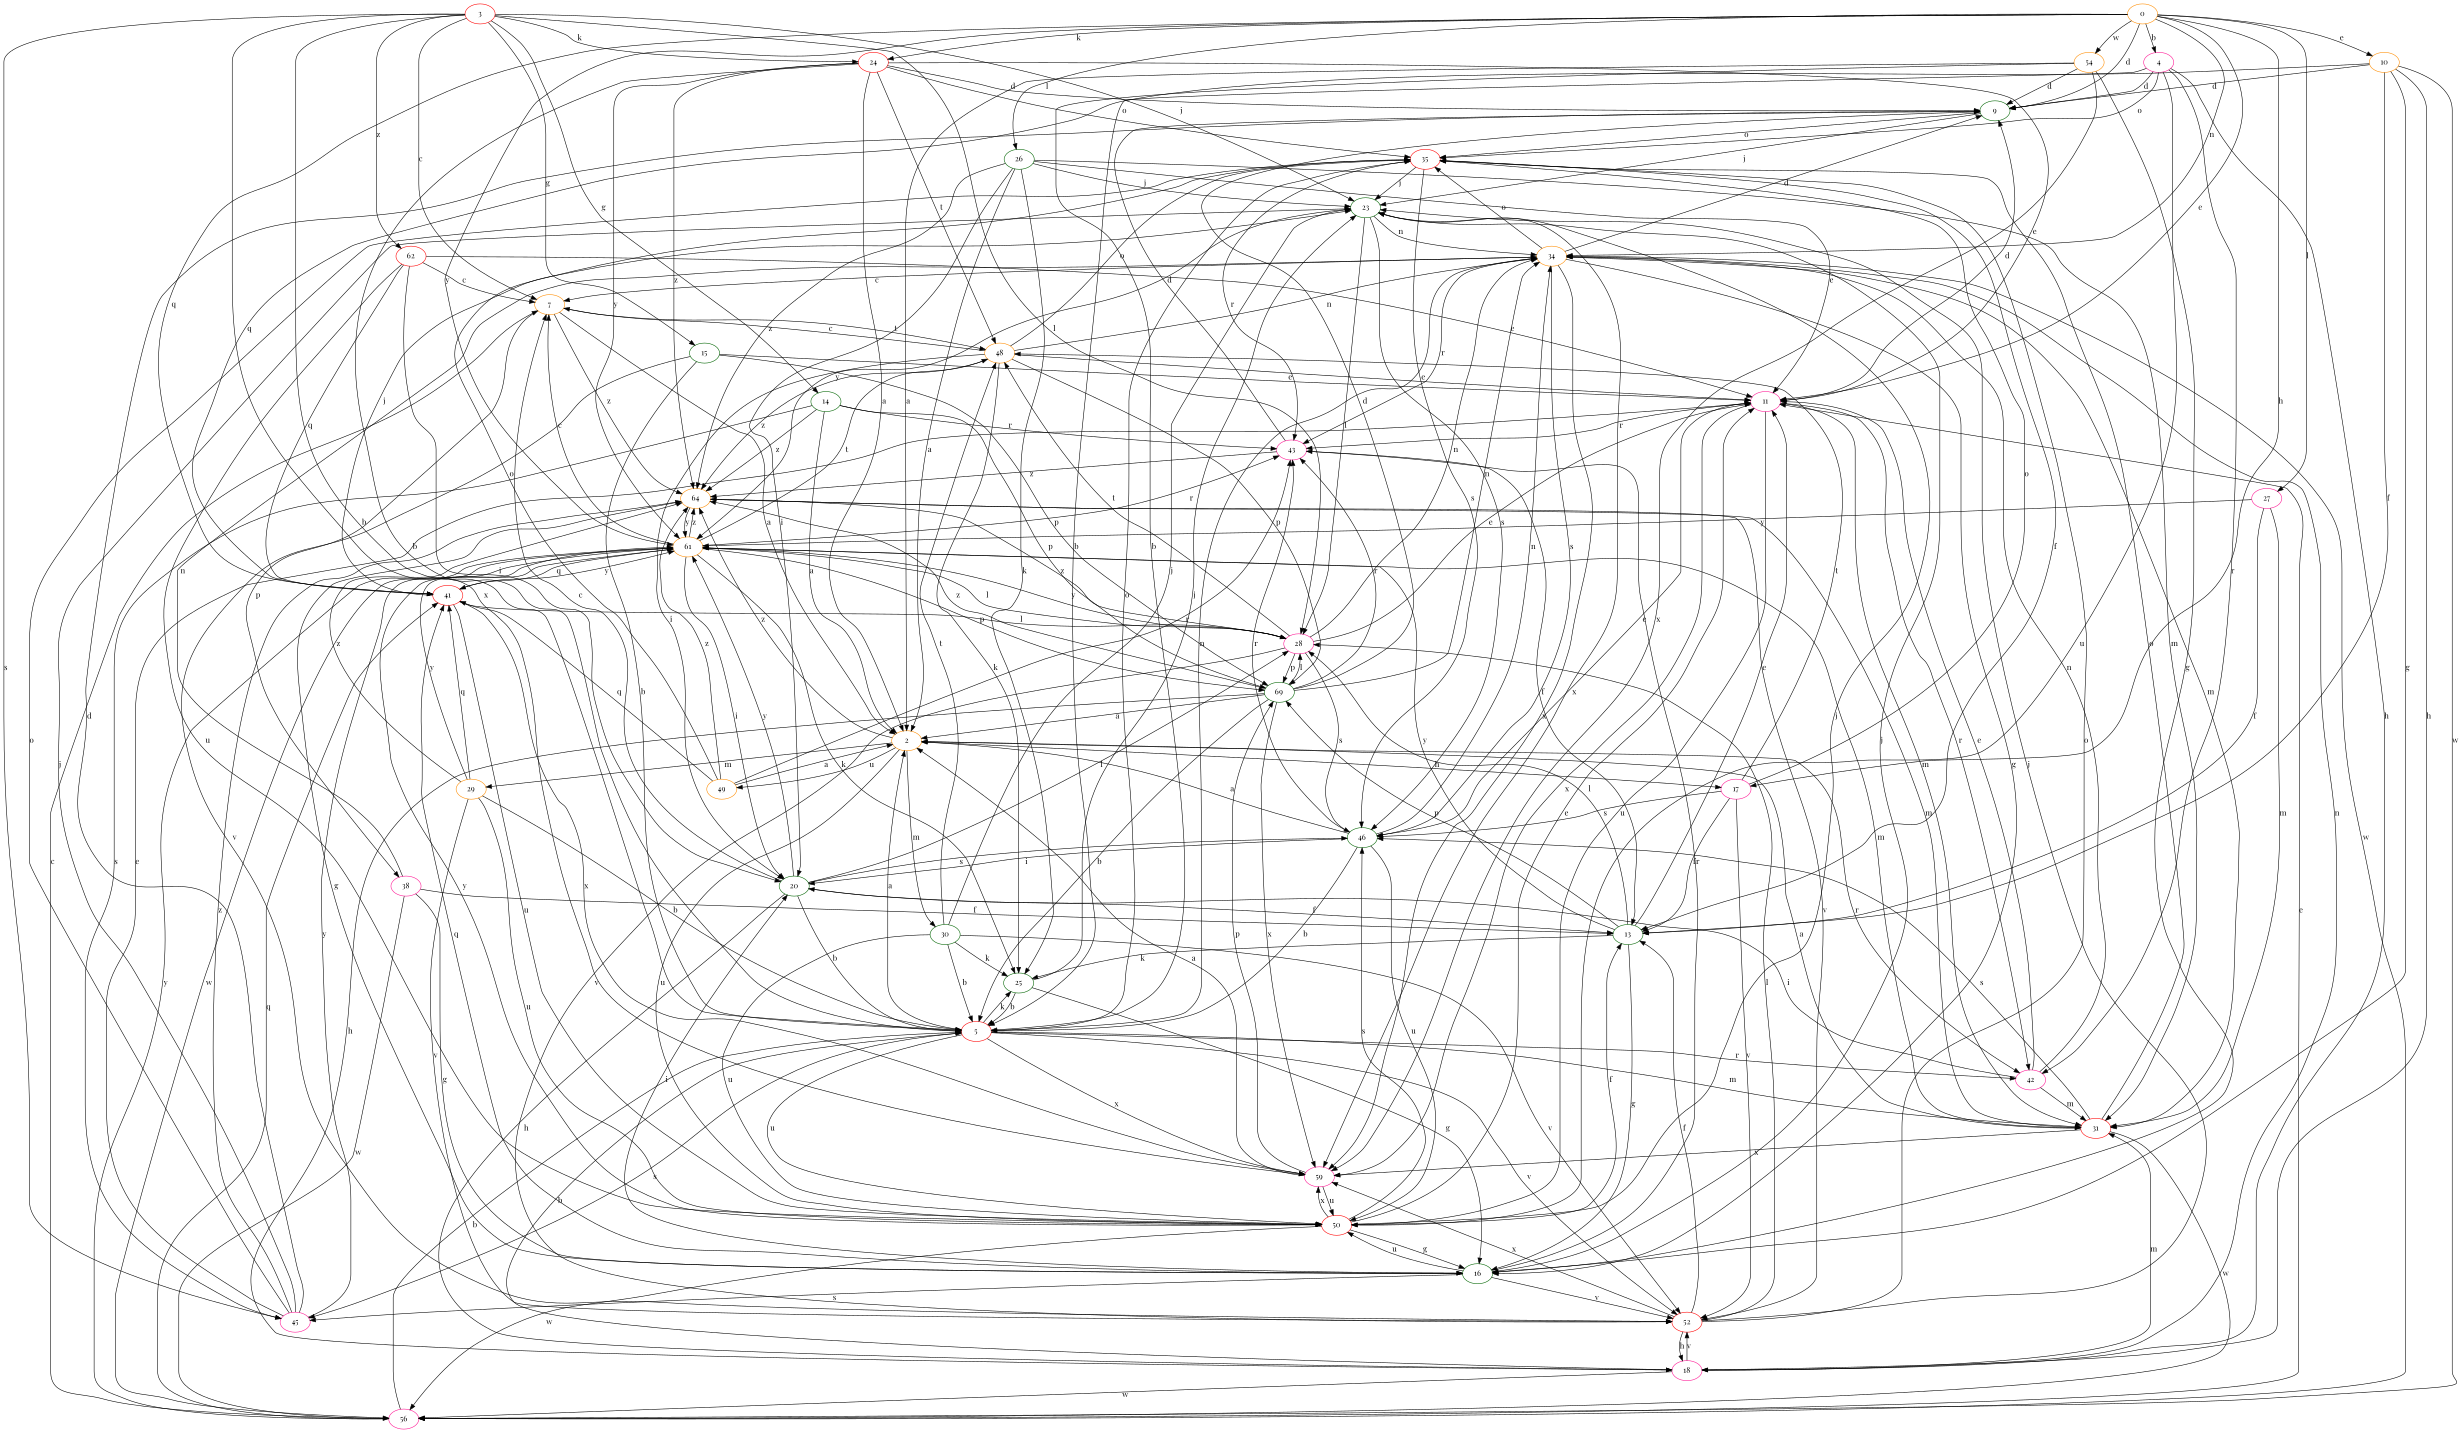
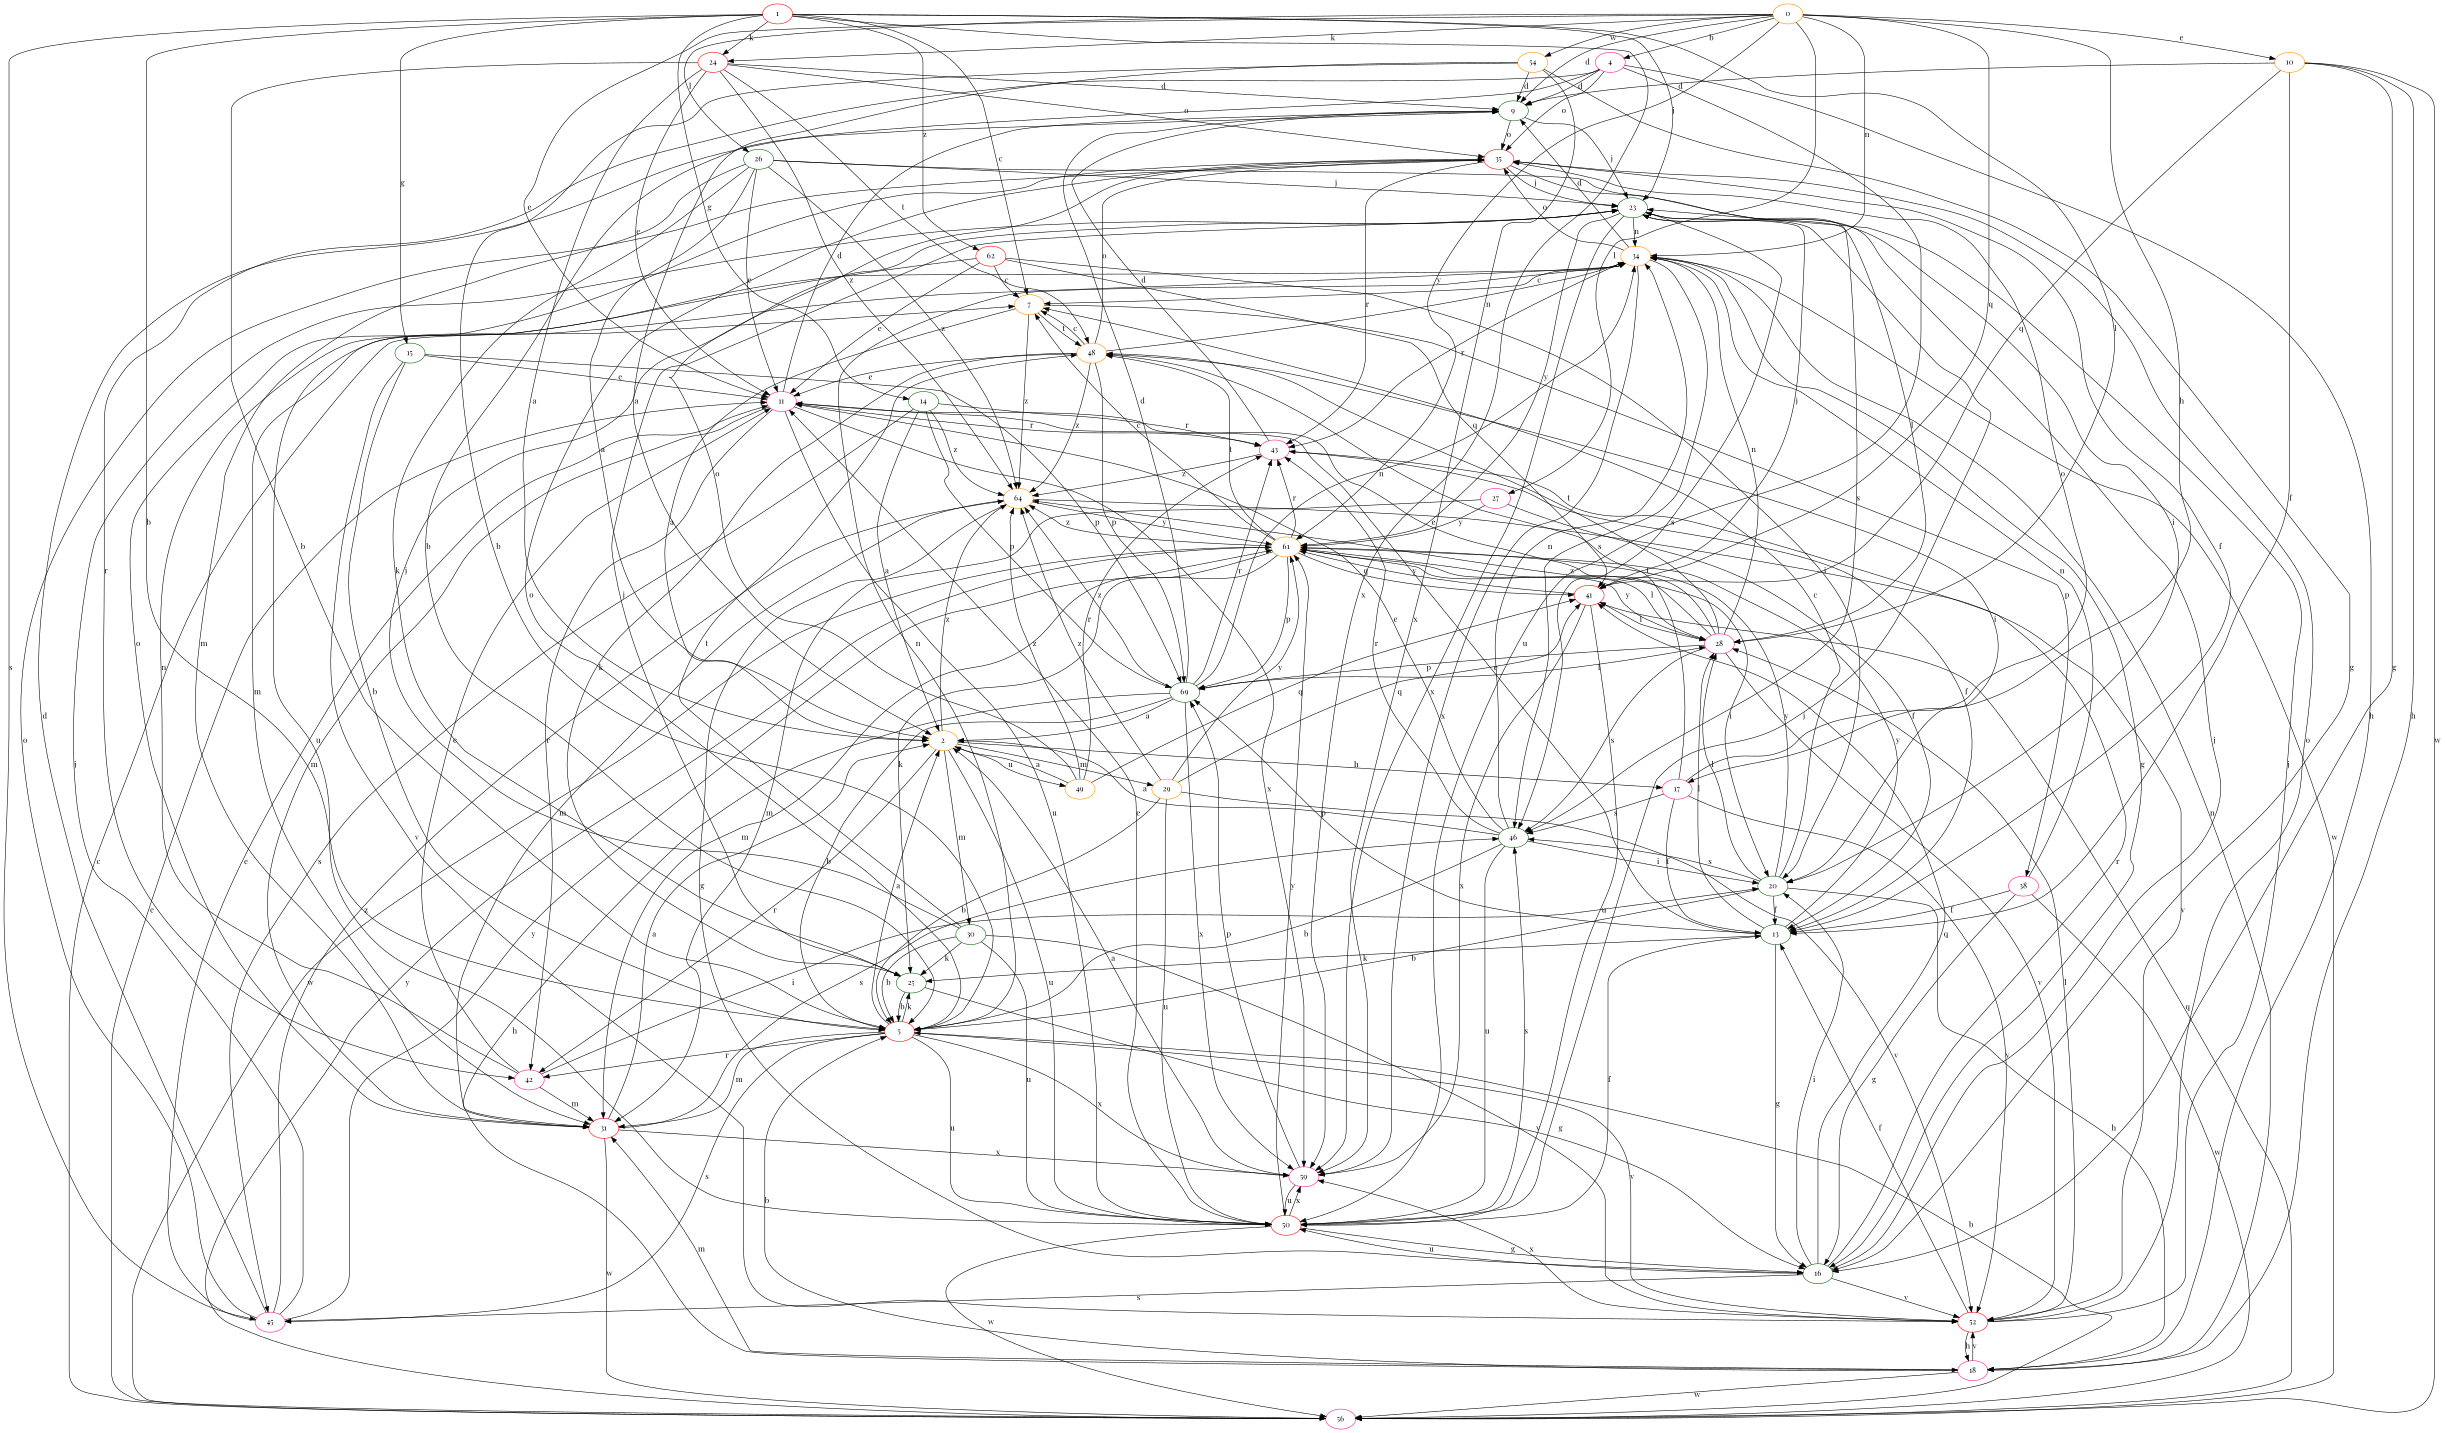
node "3": label "3" -> "1"
edge "24" -> "61": removed, label "y"
